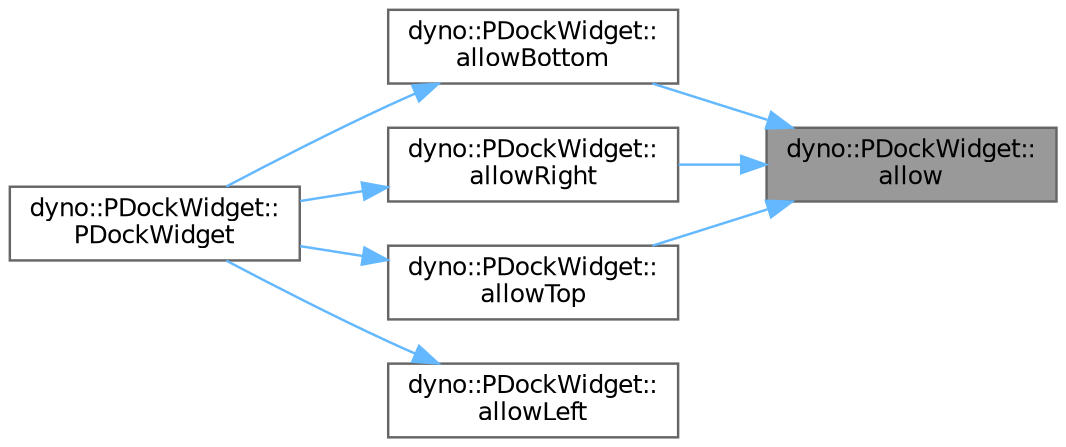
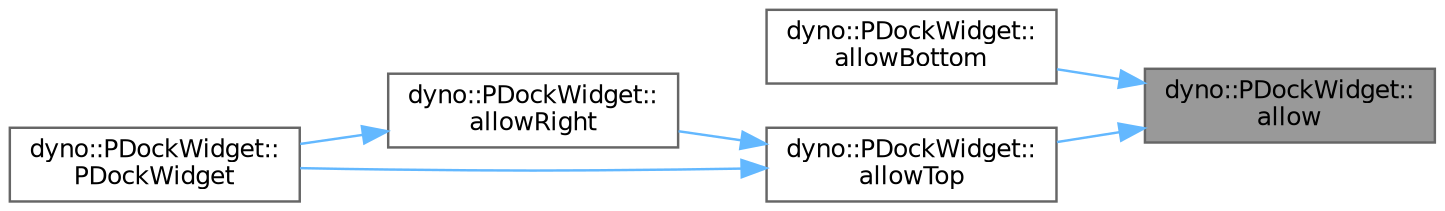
edge "dyno::PDockWidget:: PDockWidget" -> "dyno::PDockWidget:: allowBottom": removed
edge "dyno::PDockWidget:: allowRight" -> "dyno::PDockWidget:: allow": now "dyno::PDockWidget:: allowRight" -> "dyno::PDockWidget:: allowTop"
node "dyno::PDockWidget:: allowLeft": removed
